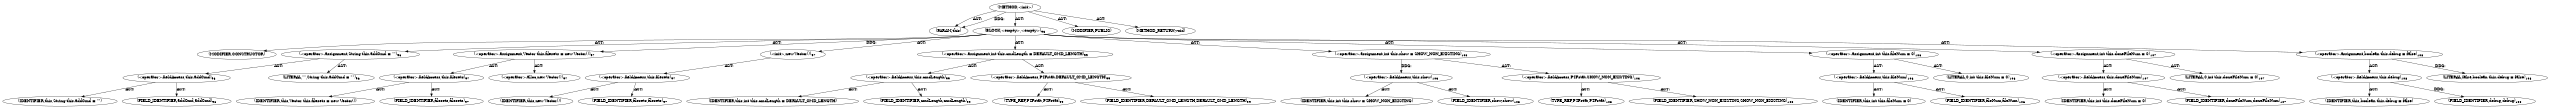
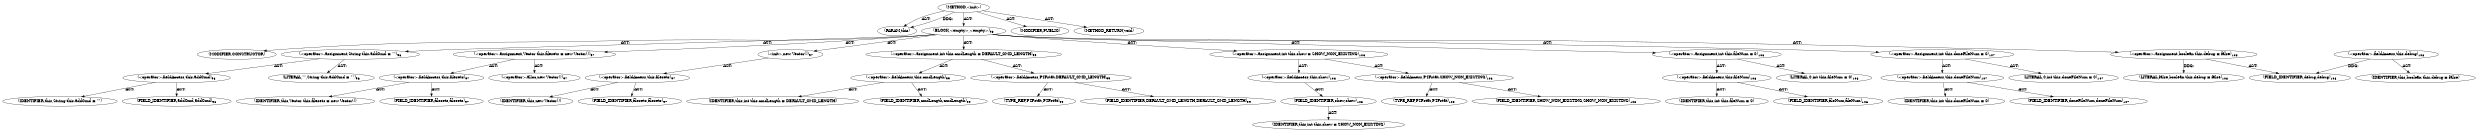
edge "(BLOCK,<empty>,<empty>)" -> "(<operator>.assignment,Vector this.filesets = new Vector())": label "DDG: " -> "AST: "
edge "(<operator>.assignment,boolean this.debug = false)" -> "(<operator>.fieldAccess,this.debug)": now "(<operator>.assignment,boolean this.debug = false)" -> "(FIELD_IDENTIFIER,debug,debug)"
edge "(<operator>.assignment,int this.show = SHOW_NON_EXISTING)" -> "(<operator>.fieldAccess,this.show)": label "DDG: " -> "AST: "
edge "(<operator>.fieldAccess,this.show)" -> "(IDENTIFIER,this,int this.show = SHOW_NON_EXISTING)": now "(FIELD_IDENTIFIER,show,show)" -> "(IDENTIFIER,this,int this.show = SHOW_NON_EXISTING)"
